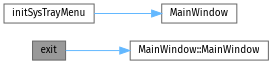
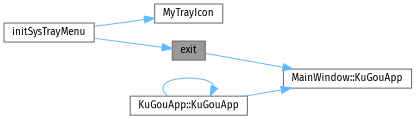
node "MainWindow": label "MainWindow" -> "MyTrayIcon"
edge "initSysTrayMenu" -> "exit": added
node "MainWindow::MainWindow": label "MainWindow::MainWindow" -> "MainWindow::KuGouApp"
node "KuGouApp::KuGouApp": added
